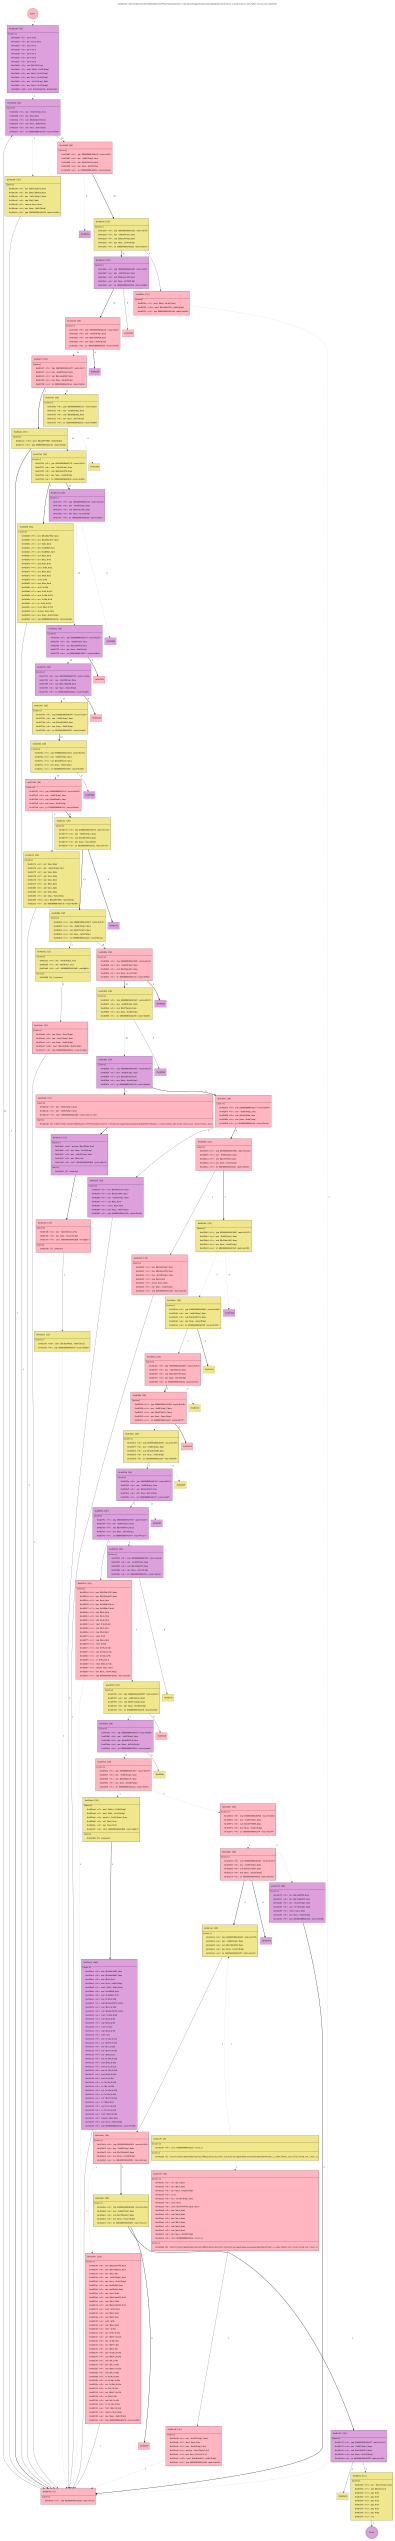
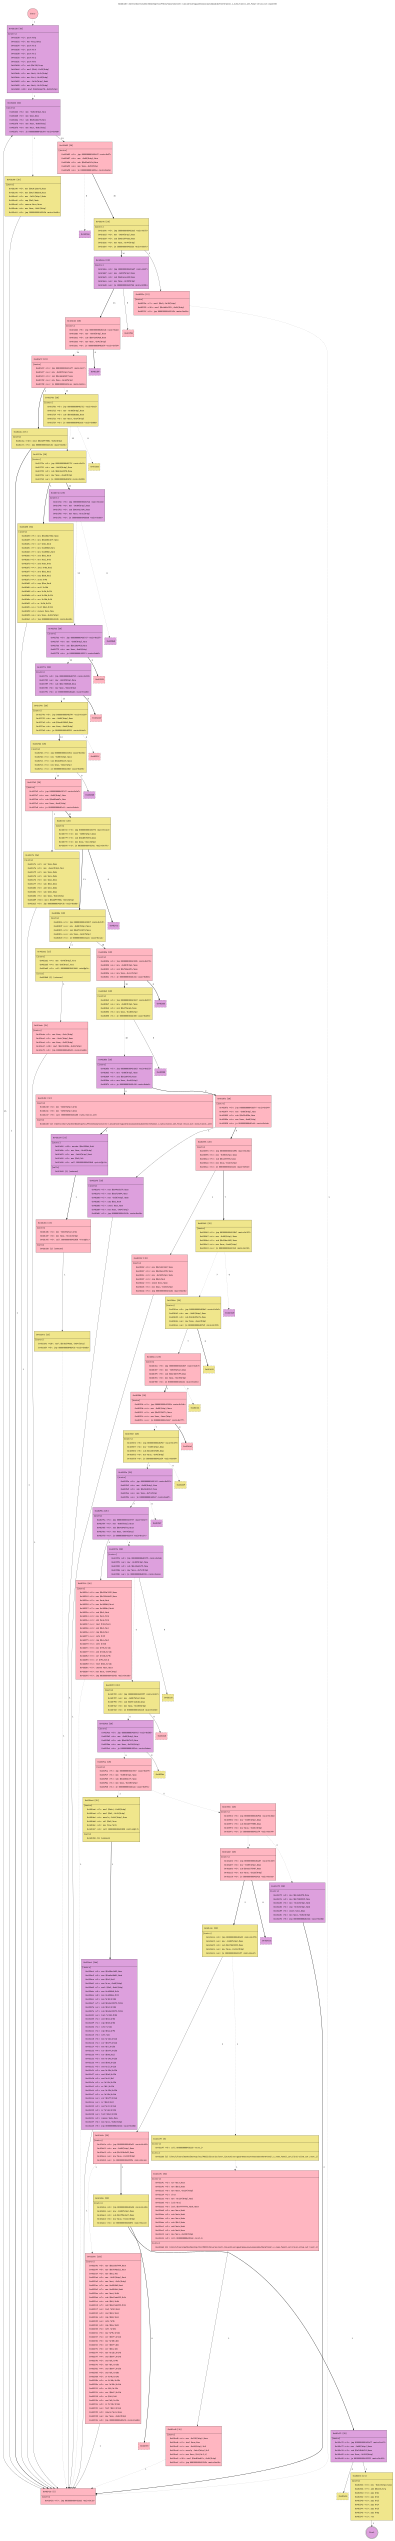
node "0x40221f": added
edge "0x401c97 [5]" -> "0x401a1e [28]": reversed
